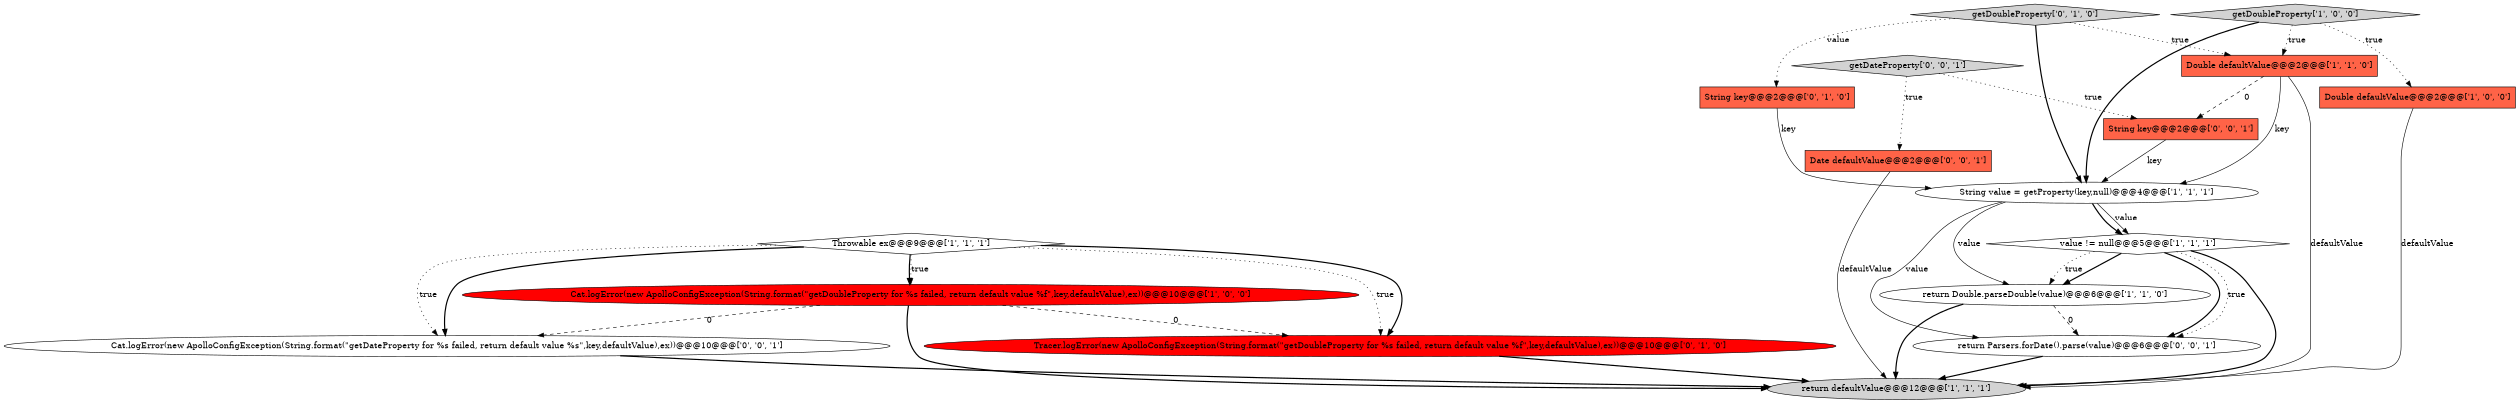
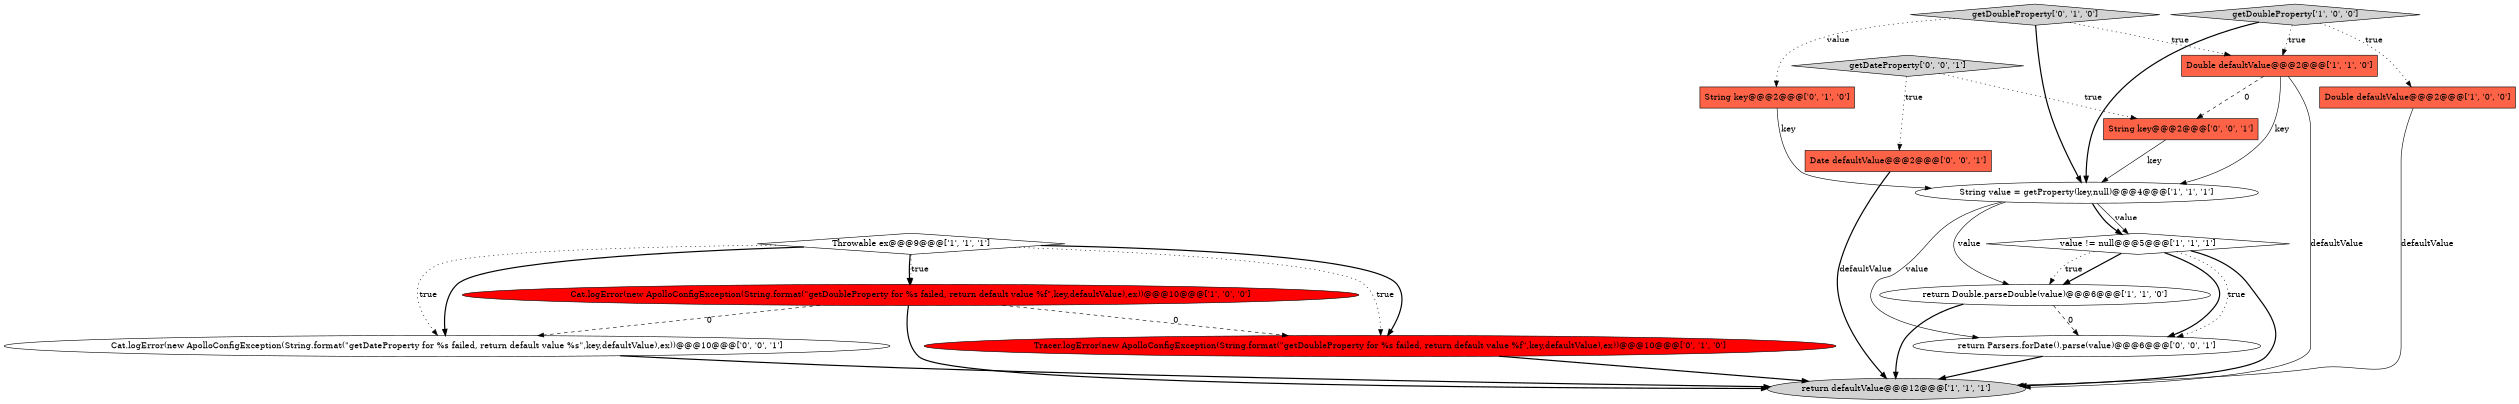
edge "Date defaultValue@@@2@@@['0', '0', '1']" -> "return defaultValue@@@12@@@['1', '1', '1']": style solid -> bold
